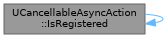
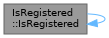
node "UCancellableAsyncAction ::IsRegistered": label "UCancellableAsyncAction ::IsRegistered" -> "IsRegistered ::IsRegistered"
